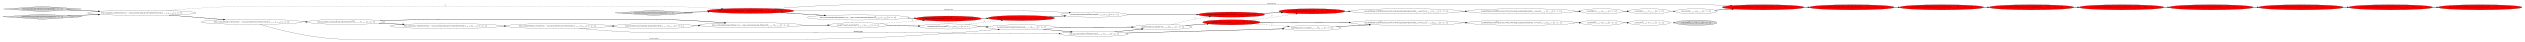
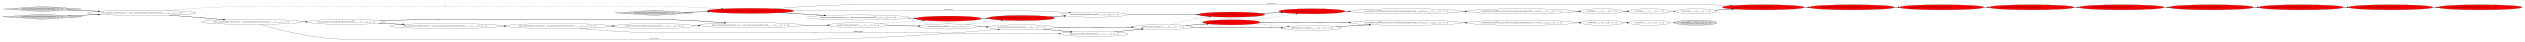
edge "cos.addOutputStream(streamTwo)@@@57@@@['0', '0', '1']" -> "assertEquals(2,cos.size())@@@59@@@['0', '0', '1']": now "assertFalse(cos.isEmpty())@@@58@@@['1', '0', '1']" -> "assertEquals(2,cos.size())@@@59@@@['0', '0', '1']"
